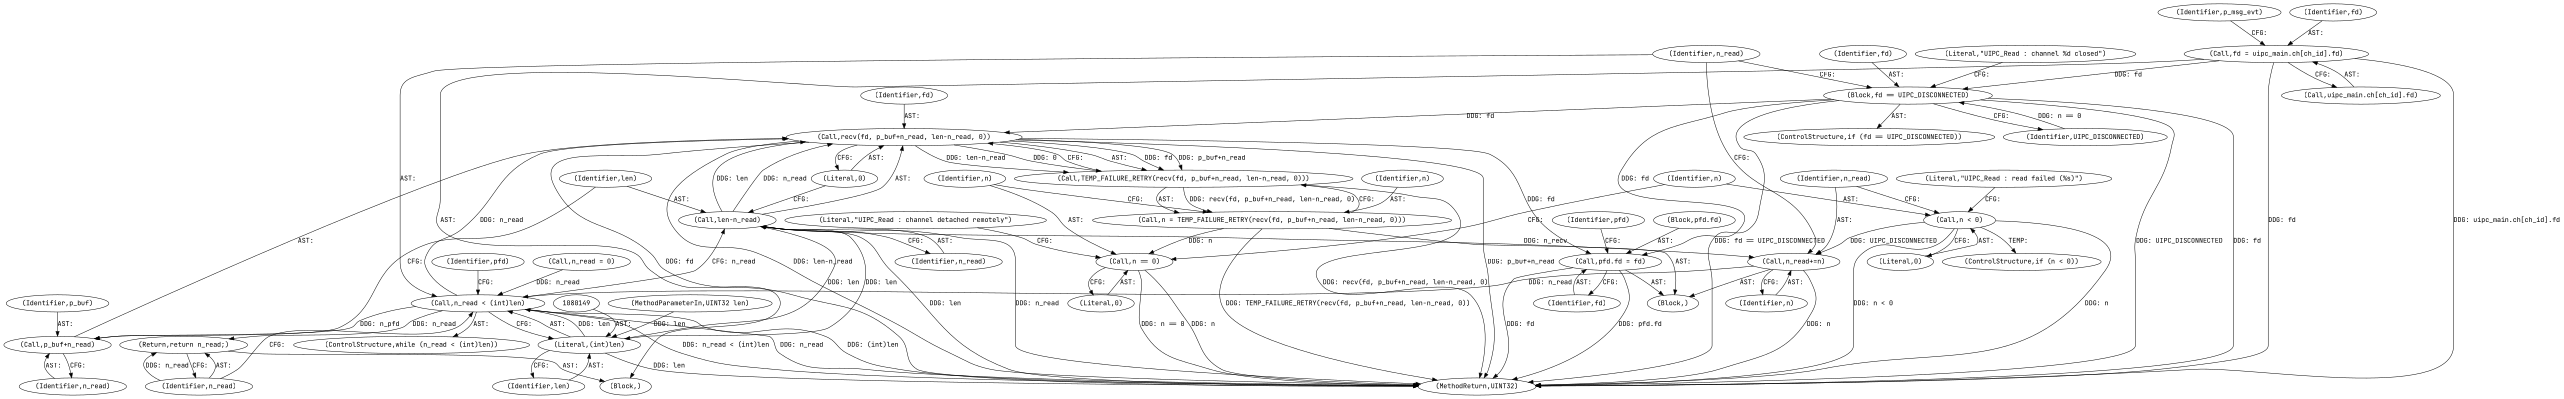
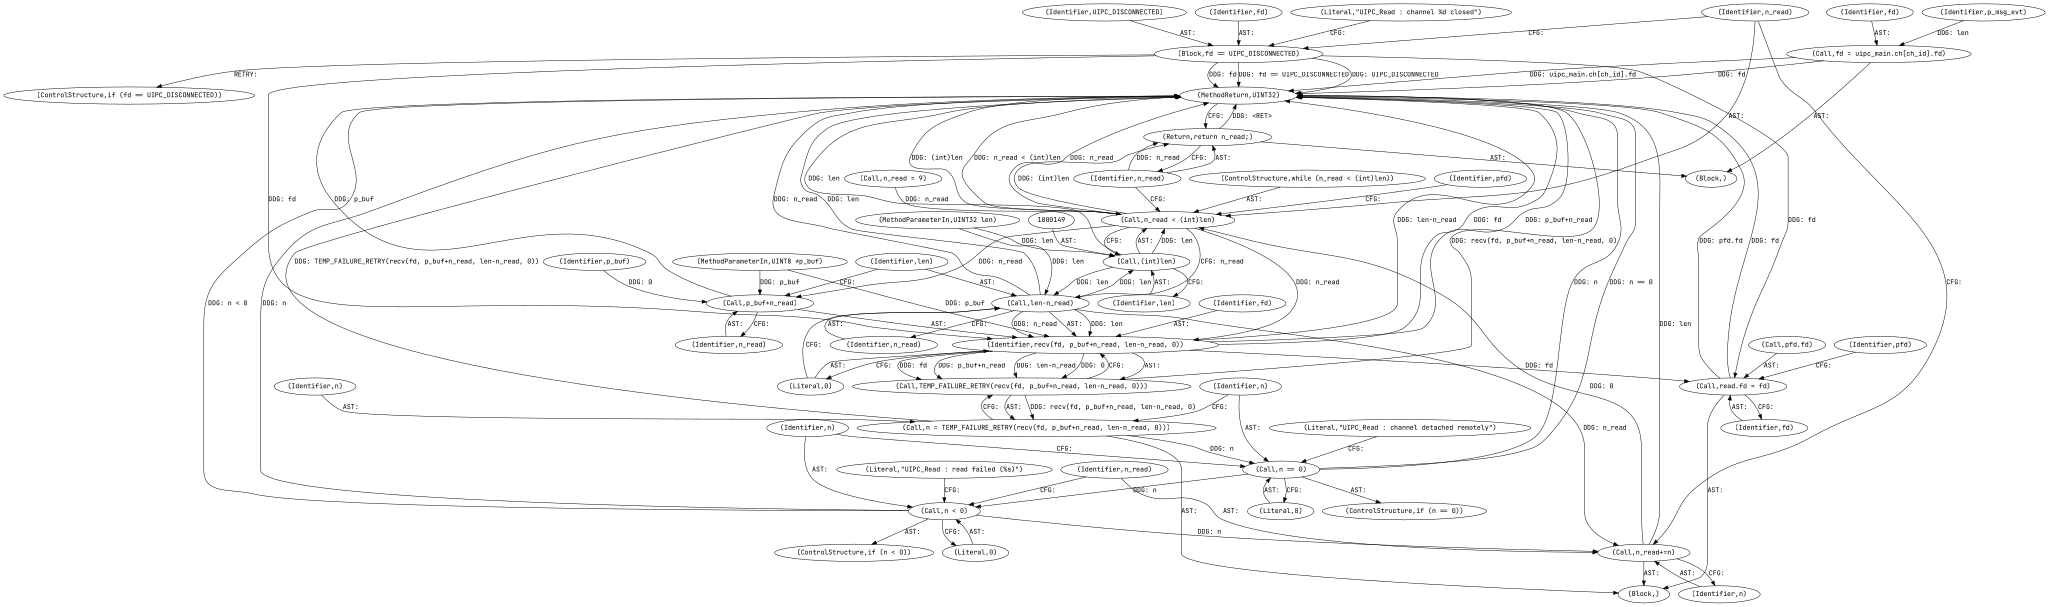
edge "(Identifier,p_msg_evt)" -> "(Call,fd = uipc_main.ch[ch_id].fd)": label "CFG: " -> "DDG: len"
edge "(Call,fd = uipc_main.ch[ch_id].fd)" -> "(Block,fd == UIPC_DISCONNECTED)": removed, label "DDG: fd"
node "(Call,uipc_main.ch[ch_id].fd)": removed
edge "(Call,p_buf+n_read)" -> "(MethodReturn,UINT32)": added, label "DDG: p_buf"
edge "(MethodReturn,UINT32)" -> "(Return,return n_read;)": added, label "CFG:"
edge "(Block,fd == UIPC_DISCONNECTED)" -> "(ControlStructure,if (fd == UIPC_DISCONNECTED))": label "AST: " -> "RETRY: "
edge "(Identifier,UIPC_DISCONNECTED)" -> "(Block,fd == UIPC_DISCONNECTED)": label "DDG: n == 0" -> "AST: "
edge "(Block,fd == UIPC_DISCONNECTED)" -> "(Identifier,UIPC_DISCONNECTED)": removed, label "CFG:"
edge "(Return,return n_read;)" -> "(MethodReturn,UINT32)": added, label "DDG: <RET>"
node "(Call,recv(fd, p_buf+n_read, len-n_read, 0))": label "(Call,recv(fd, p_buf+n_read, len-n_read, 0))" -> "(Identifier,recv(fd, p_buf+n_read, len-n_read, 0))"
node "(Block,pfd.fd)": label "(Block,pfd.fd)" -> "(Call,pfd.fd)"
edge "(Call,len-n_read)" -> "(Call,n_read+=n)": label "DDG: n_recv" -> "DDG: n_read"
edge "(Call,n < 0)" -> "(Call,n_read+=n)": label "DDG: UIPC_DISCONNECTED" -> "DDG: n"
edge "(Call,n < 0)" -> "(ControlStructure,if (n < 0))": label "TEMP: " -> "AST: "
edge "(MethodParameterIn,UINT32 len)" -> "(Call,len-n_read)": added, label "DDG: len"
node "(Call,n_read = 0)": label "(Call,n_read = 0)" -> "(Call,n_read = 9)"
node "(MethodParameterIn,UINT8 *p_buf)": added
node "(Call,pfd.fd = fd)": label "(Call,pfd.fd = fd)" -> "(Call,read.fd = fd)"
edge "(Call,n_read+=n)" -> "(Call,n_read < (int)len)": label "DDG: n_read" -> "DDG: 0"
node "1080149": label "1080149" -> "1000149"
edge "(Identifier,p_buf)" -> "(Call,p_buf+n_read)": label "AST: " -> "DDG: 0"
edge "(Call,n_read < (int)len)" -> "(Call,p_buf+n_read)": label "DDG: n_pfd" -> "DDG: n_read"
edge "(Call,n_read < (int)len)" -> "(Return,return n_read;)": label "DDG: n_read" -> "DDG: (int)len"
edge "(Call,n_read+=n)" -> "(MethodReturn,UINT32)": label "DDG: n" -> "DDG: len"
edge "(Call,n_read < (int)len)" -> "(ControlStructure,while (n_read < (int)len))": reversed
node "(Literal,(int)len)": label "(Literal,(int)len)" -> "(Call,(int)len)"
edge "(Call,n == 0)" -> "(Call,n < 0)": added, label "DDG: n"
node "(ControlStructure,if (n == 0))": added
